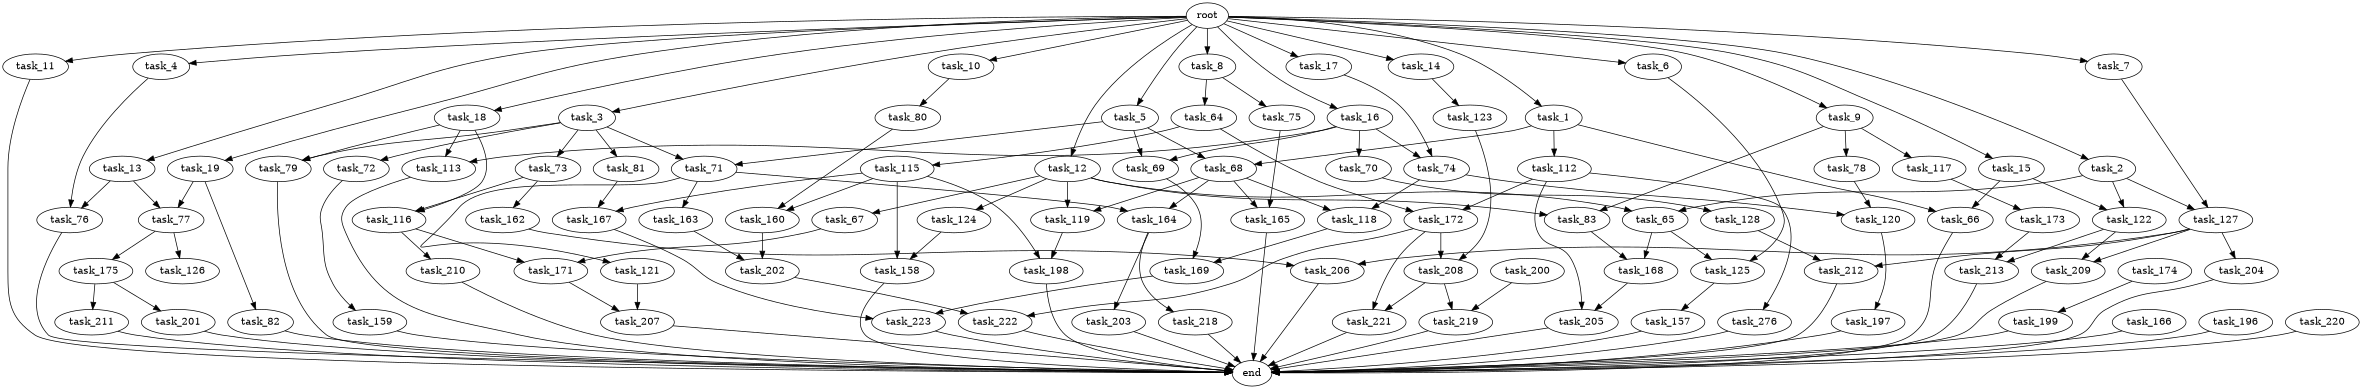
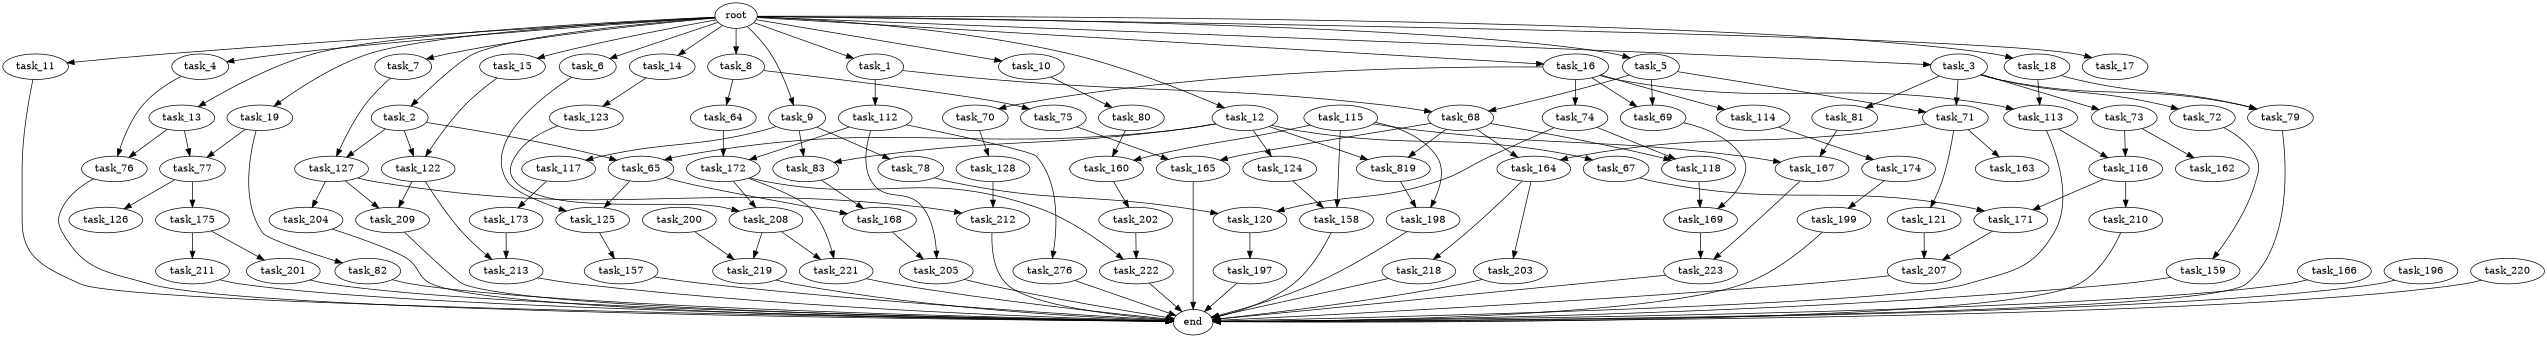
edge "task_17" -> "task_74": removed
node "task_114": added
edge "task_64" -> "task_115": removed
edge "task_18" -> "task_116": now "task_113" -> "task_116"
node "task_119": label "task_119" -> "task_819"
node "task_66": removed
edge "task_163" -> "task_202": removed
node "task_206": removed
